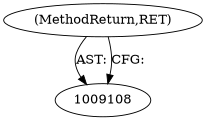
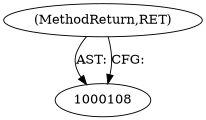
node "1009108": label "1009108" -> "1000108"
